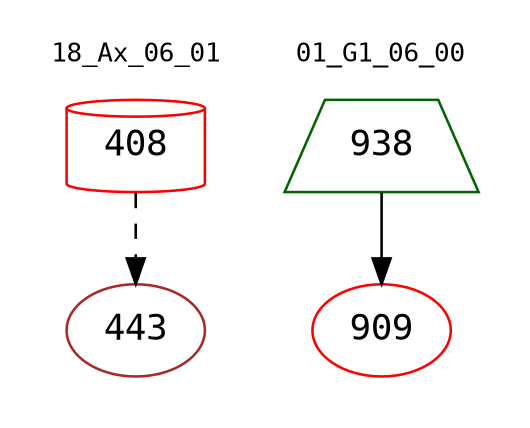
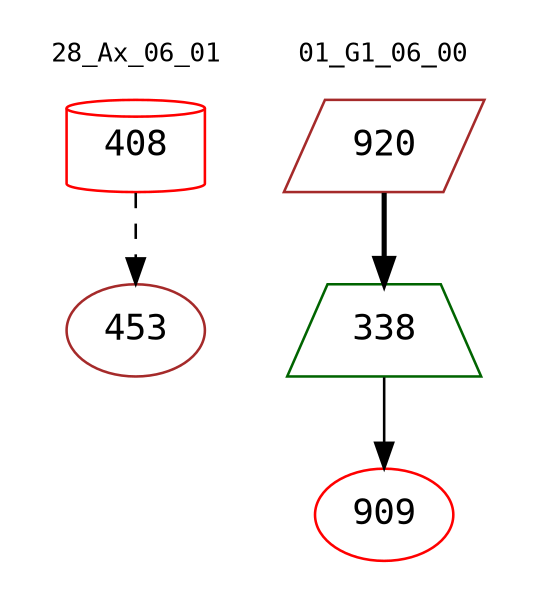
cluster "18_Ax_06_01": label "18_Ax_06_01" -> "28_Ax_06_01"
node "938": label "938" -> "338"
node "920": added
node "443": label "443" -> "453"
